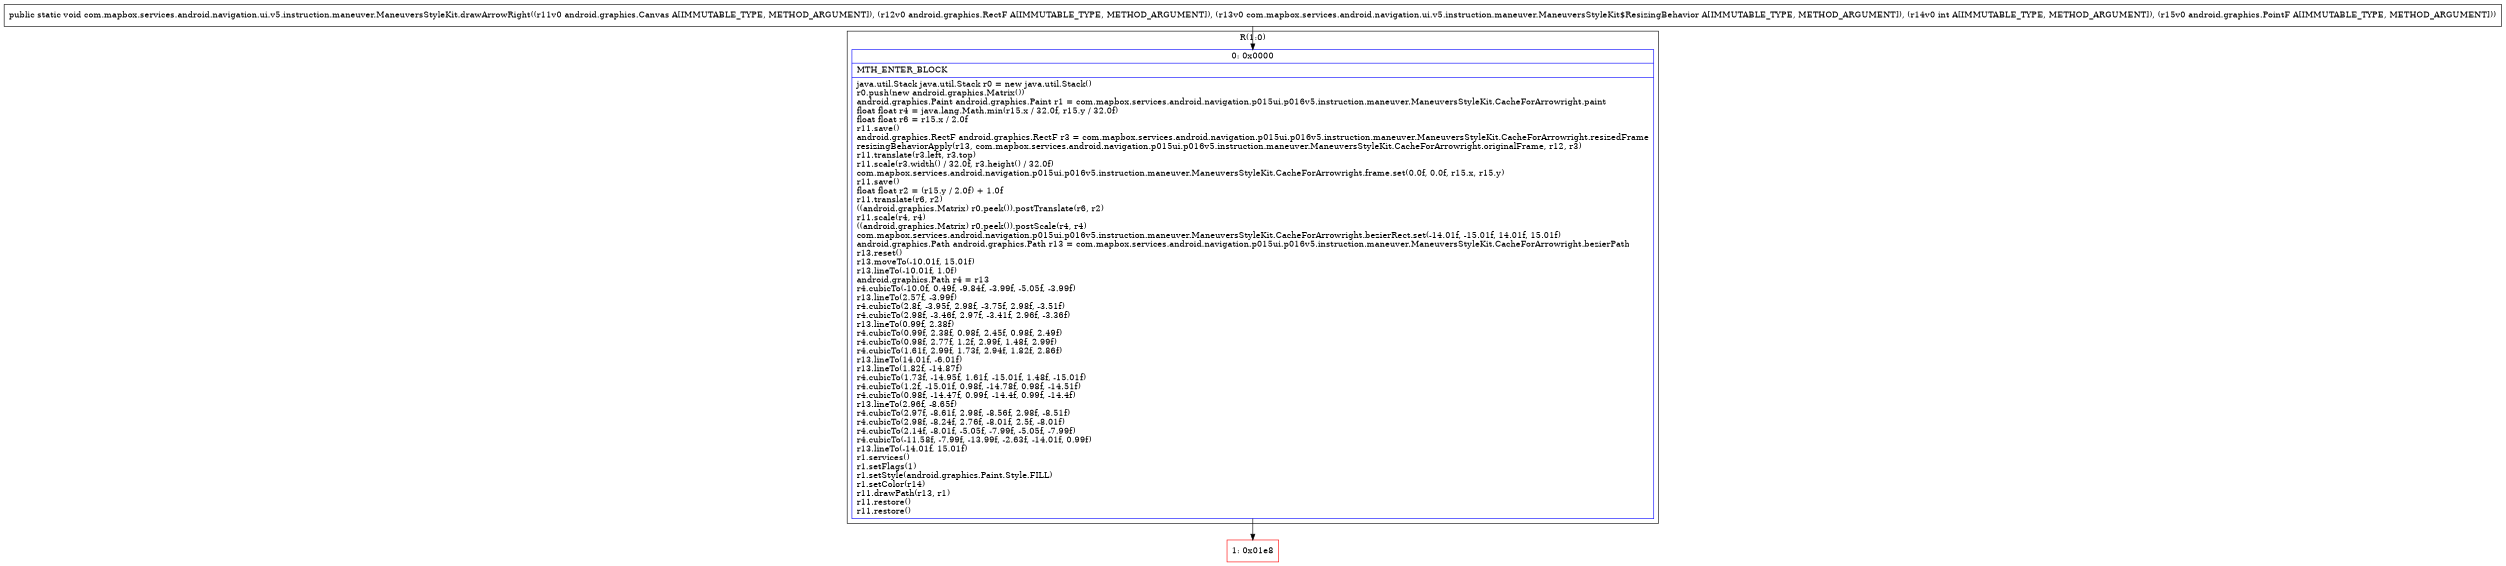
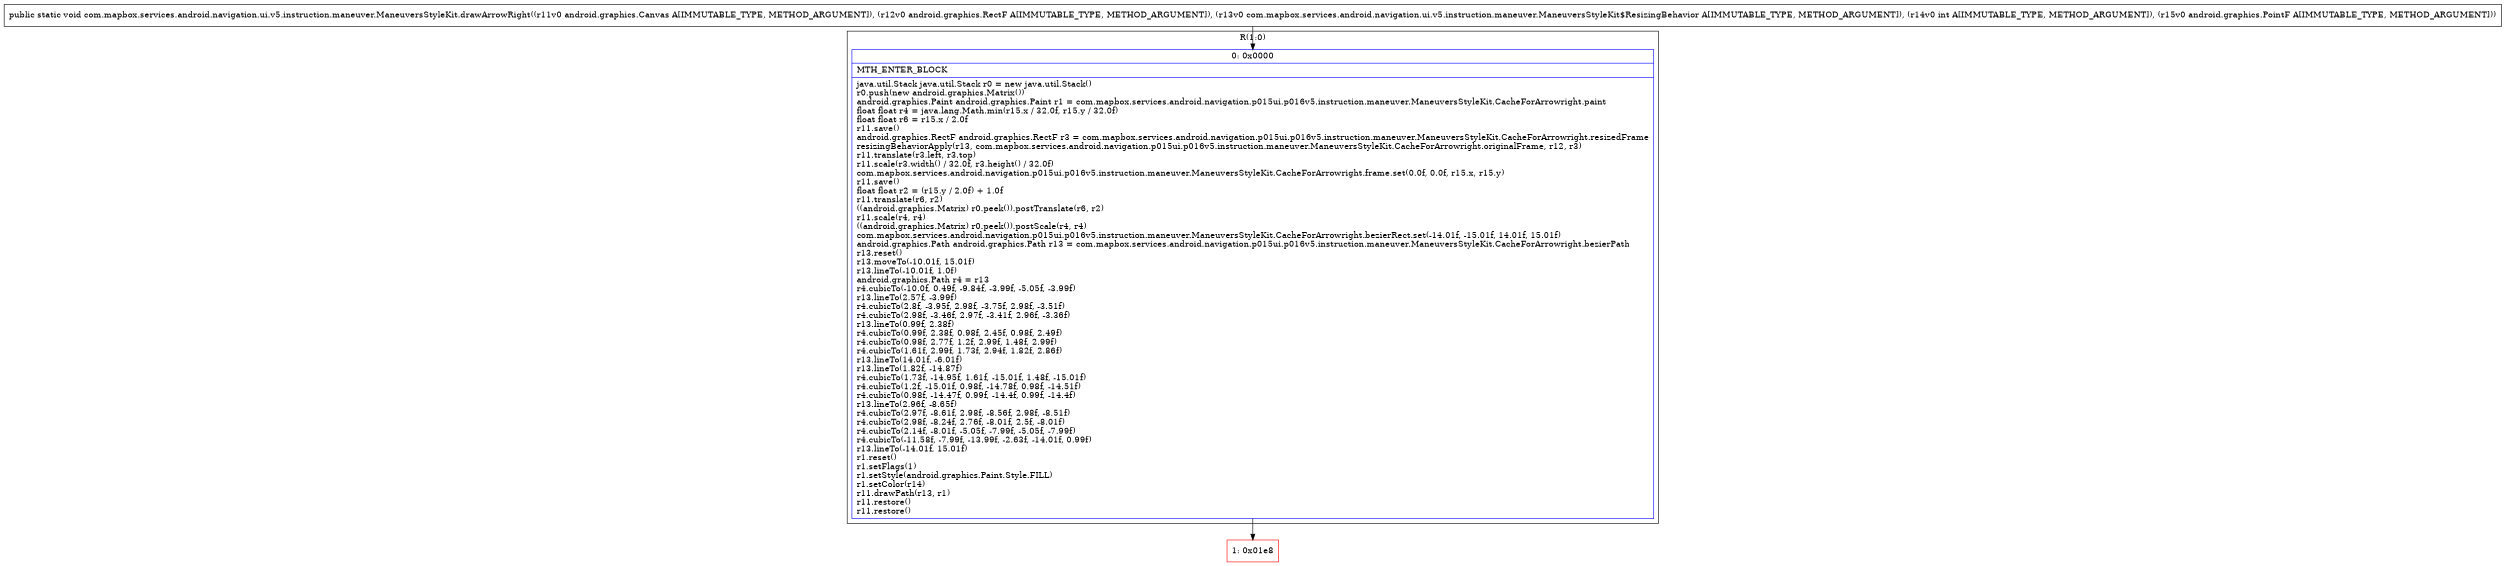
node "0: 0x0000": text "r1.services()" -> "r1.reset()"
